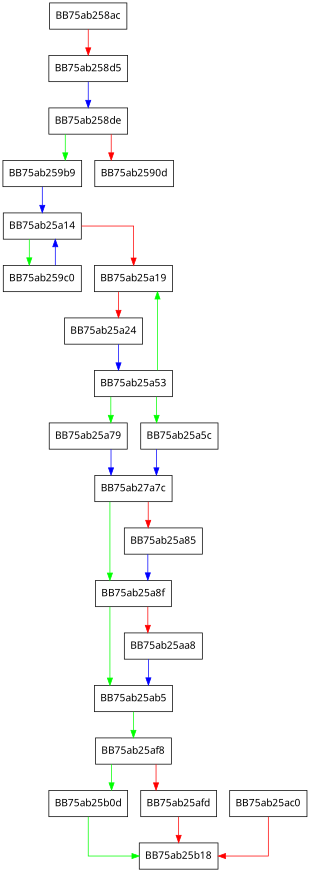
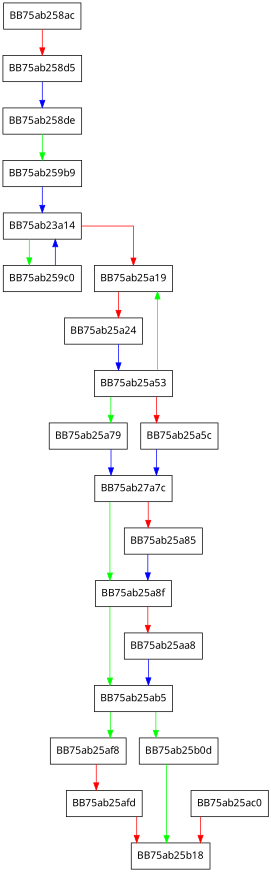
node "BB75ab2590d": removed
node "BB75ab25a14": label "BB75ab25a14" -> "BB75ab23a14"
edge "BB75ab25a53" -> "BB75ab25a5c": color green -> red
edge "BB75ab25af8" -> "BB75ab25b0d": now "BB75ab25ab5" -> "BB75ab25b0d"
